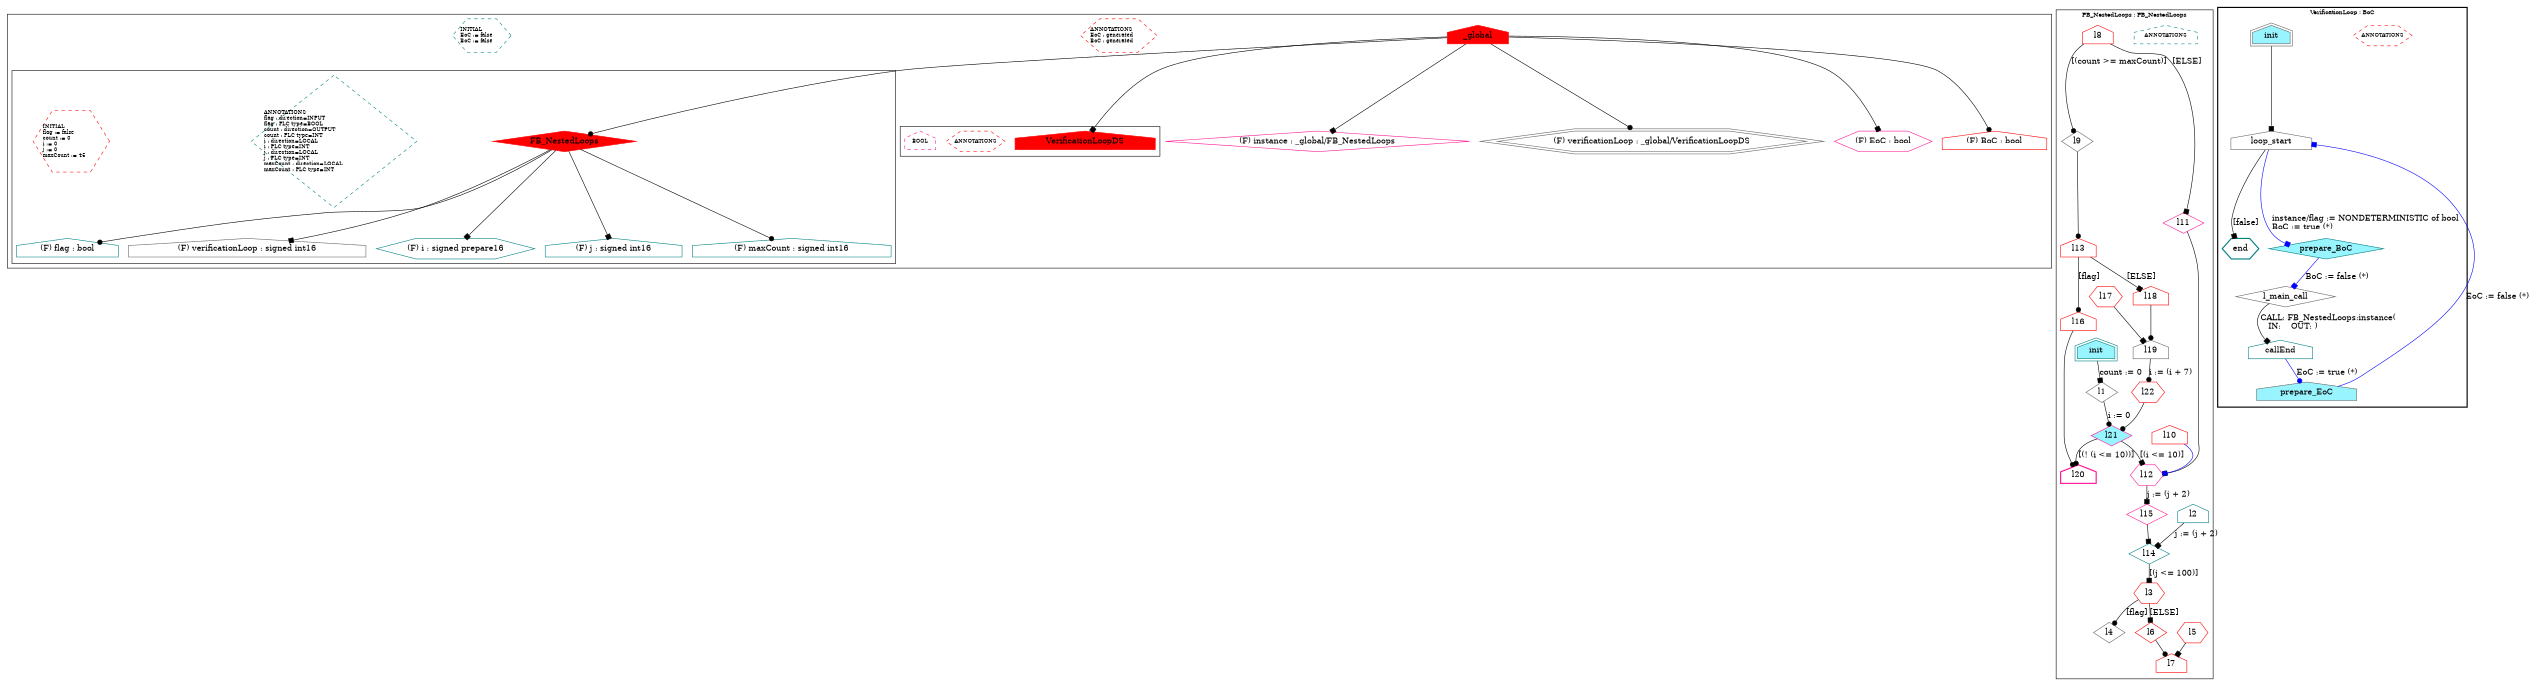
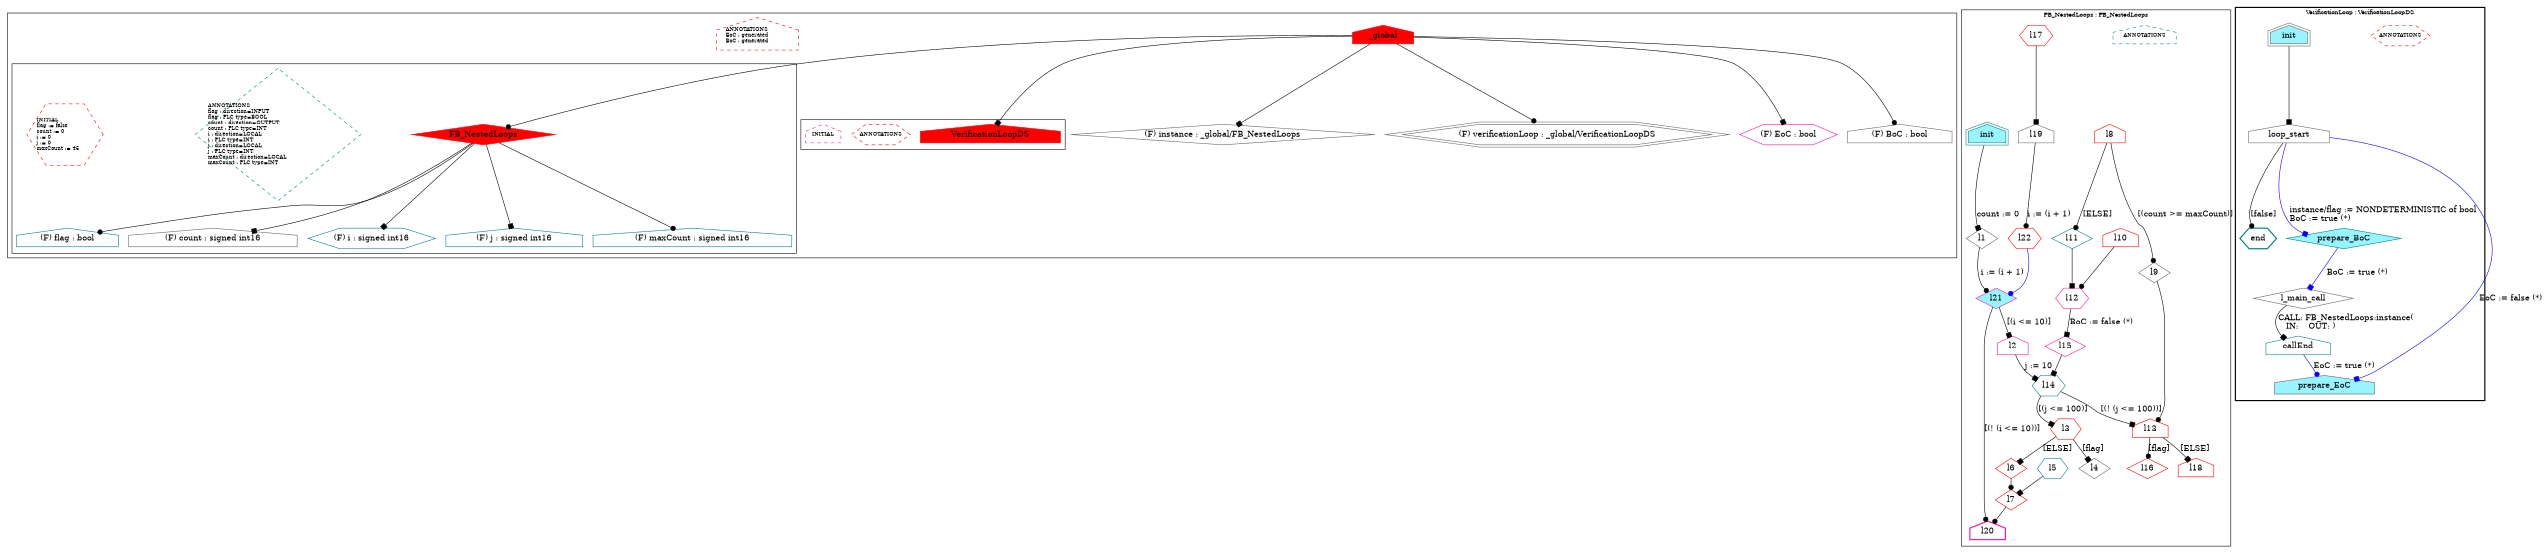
cluster "VerificationLoop : BoC": label "VerificationLoop : BoC" -> "VerificationLoop : VerificationLoopDS"
node "INITIAL EoC := false BoC := false": removed
node "ANNOTATIONS EoC : generated BoC : generated": shape hexagon -> house
edge "l8" -> "l11": arrowhead box -> dot
node "BOOL": label "BOOL" -> "INITIAL"
node "(F) instance : _global/FB_NestedLoops": color deeppink -> gray40
node "(F) BoC : bool": color red -> gray40
edge "loop_start" -> "end": arrowhead box -> dot
node "l11": color deeppink -> teal
node "(F) verificationLoop : signed int16": label "(F) verificationLoop : signed int16" -> "(F) count : signed int16"
node "(F) i : signed prepare16": label "(F) i : signed prepare16" -> "(F) i : signed int16"
edge "prepare_EoC" -> "loop_start": reversed
edge "prepare_BoC" -> "l_main_call": label "BoC := false (*)" -> "BoC := true (*)"
edge "l18" -> "l19": removed
node "l16": shape house -> diamond
edge "l19" -> "l22": label "i := (i + 7)" -> "i := (i + 1)"
edge "l16" -> "l20": now "l7" -> "l20"
edge "l14" -> "l13": added, label "[(! (j <= 100))]"
edge "l1" -> "l21": label "i := 0" -> "i := (i + 1)"
edge "l22" -> "l21": color black -> blue
edge "l21" -> "l12": now "l21" -> "l2"
edge "l10" -> "l12": color blue -> black
edge "l12" -> "l15": label "j := (j + 2)" -> "BoC := false (*)"
node "l2": color teal -> deeppink
edge "l2" -> "l14": label "j := (j + 2)" -> "j := 10"
node "l14": shape diamond -> hexagon
edge "l3" -> "l4": arrowhead dot -> box
node "l5": color red -> teal
node "l7": shape house -> diamond
